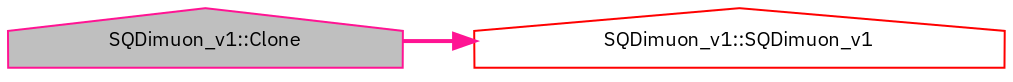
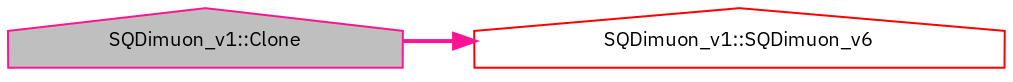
node "SQDimuon_v1::SQDimuon_v1": label "SQDimuon_v1::SQDimuon_v1" -> "SQDimuon_v1::SQDimuon_v6"
